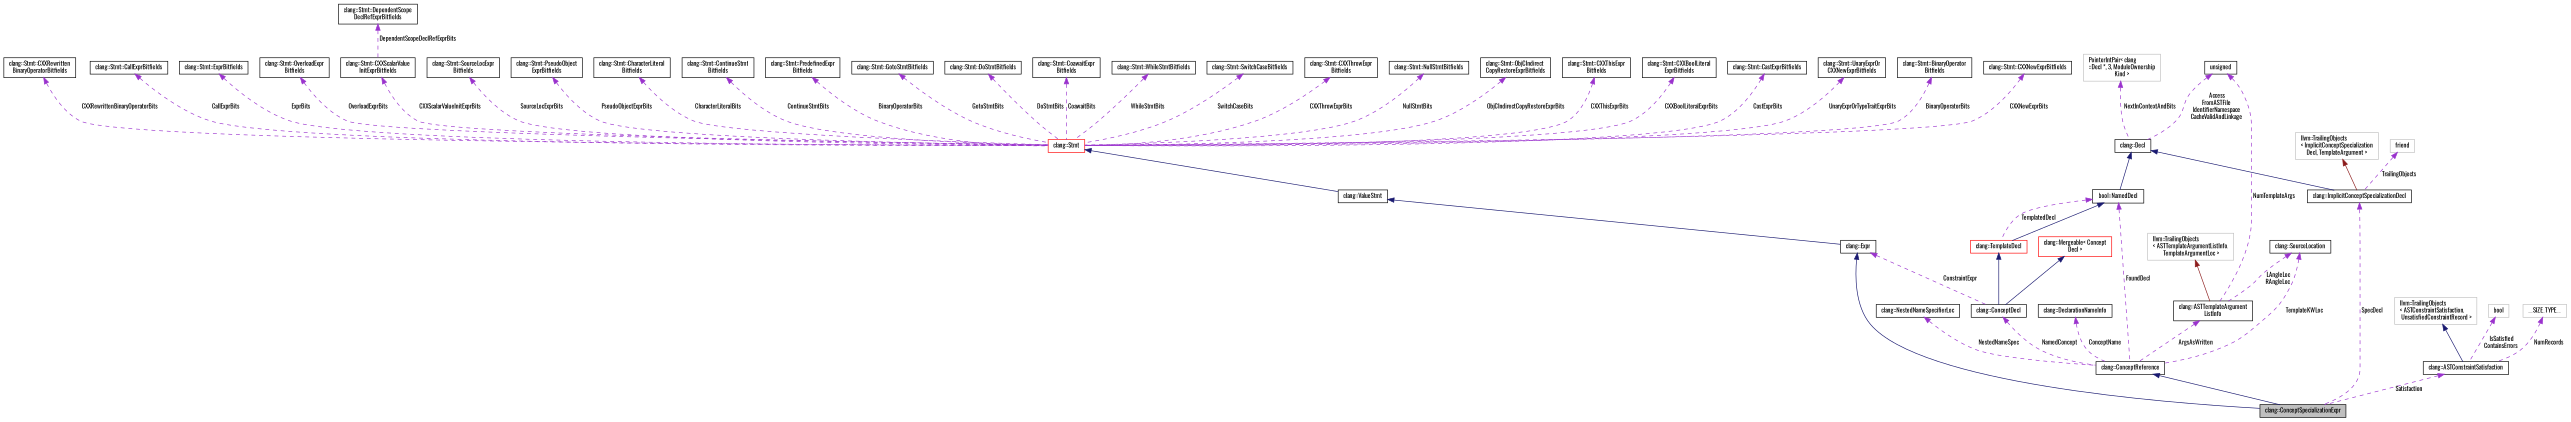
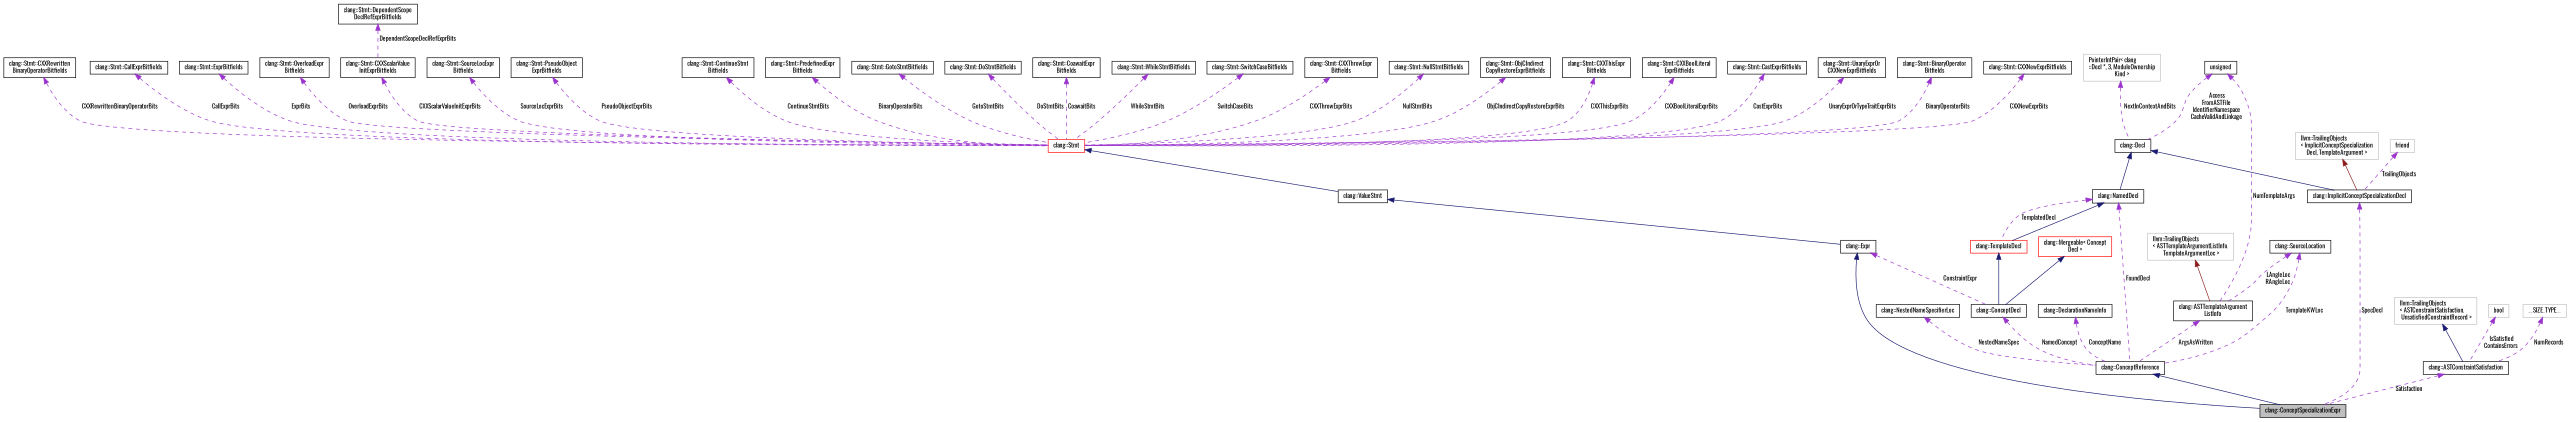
node "clang::Stmt::CharacterLiteral Bitfields": removed
node "bool::NamedDecl": label "bool::NamedDecl" -> "clang::NamedDecl"
